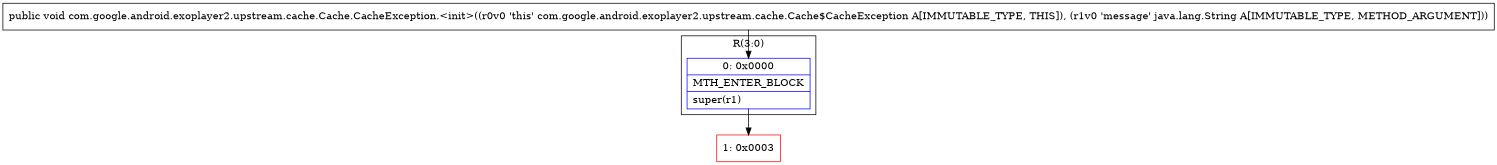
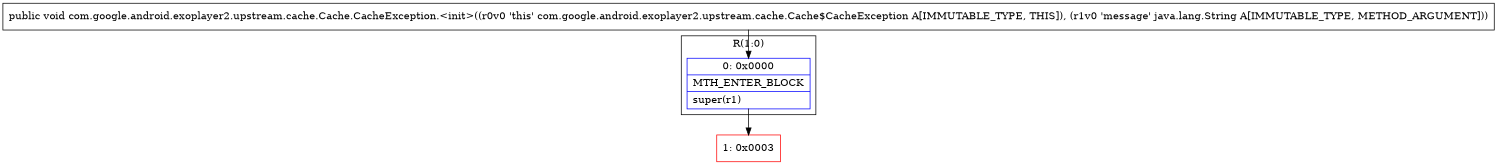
cluster "R(3:0)": label "R(3:0)" -> "R(1:0)"
